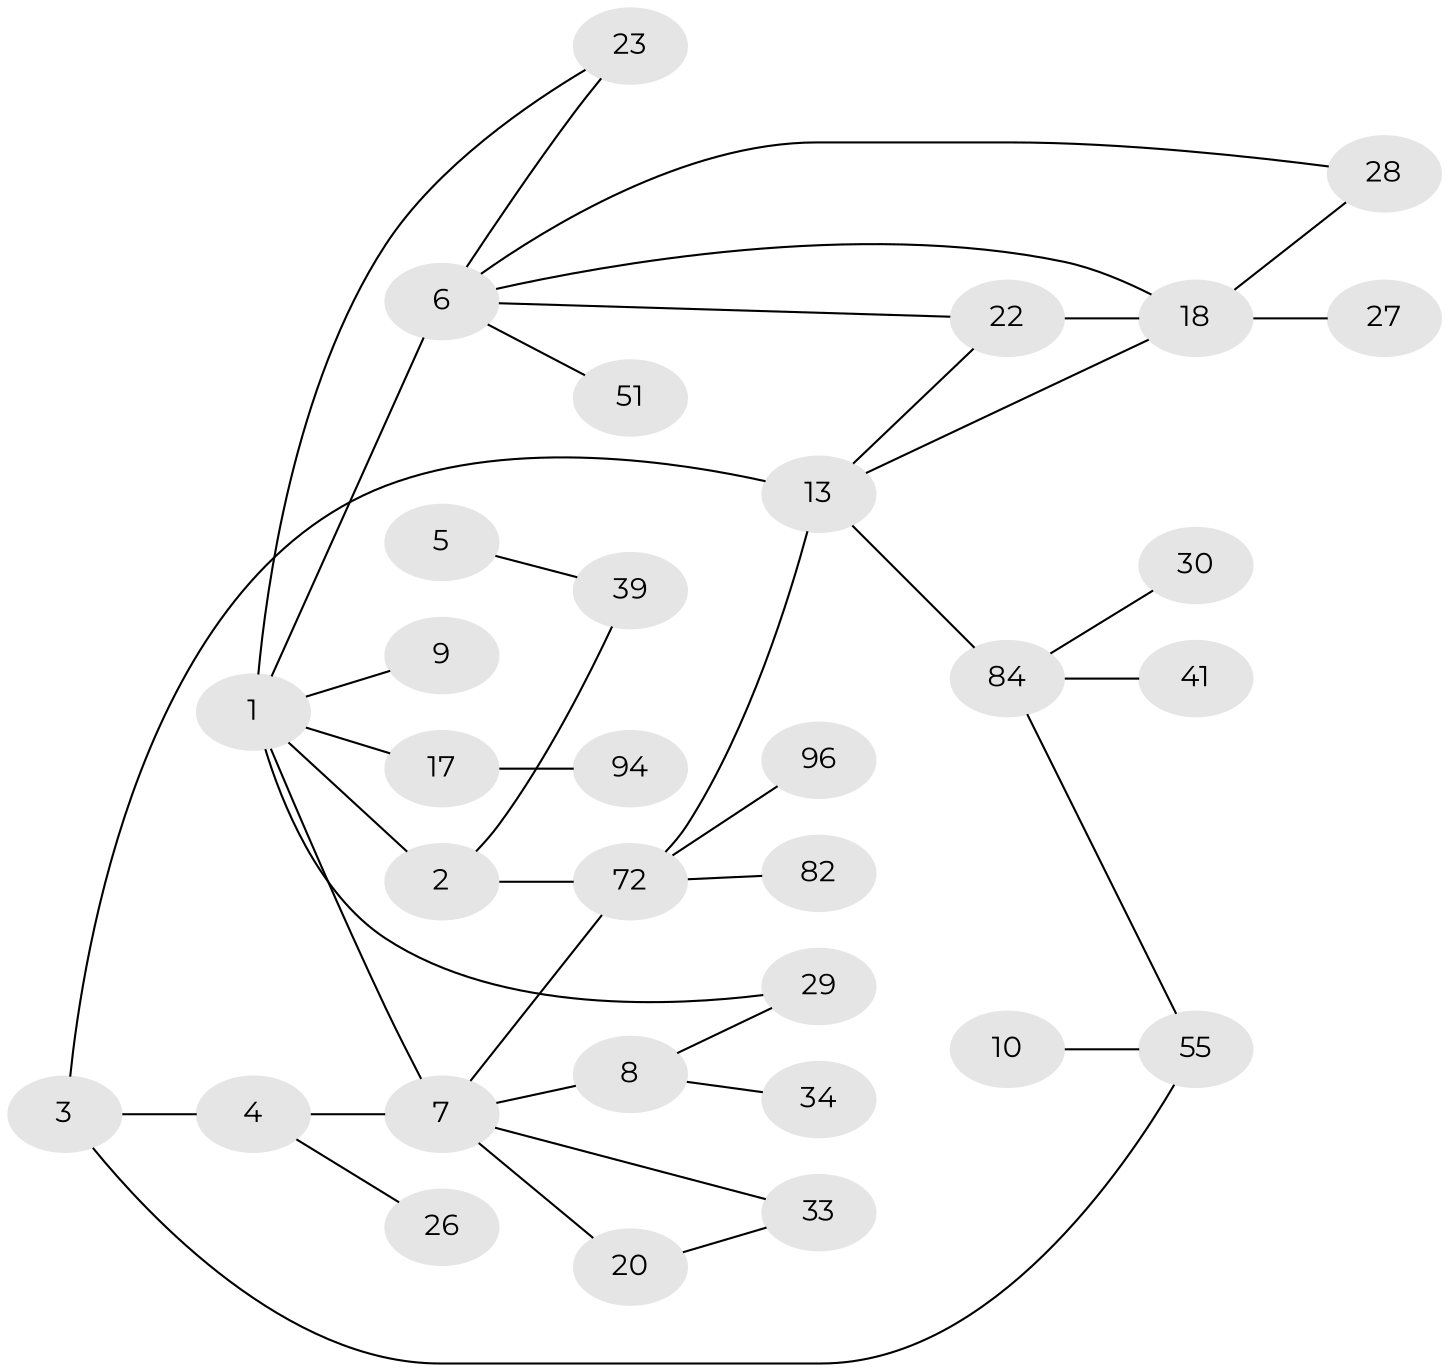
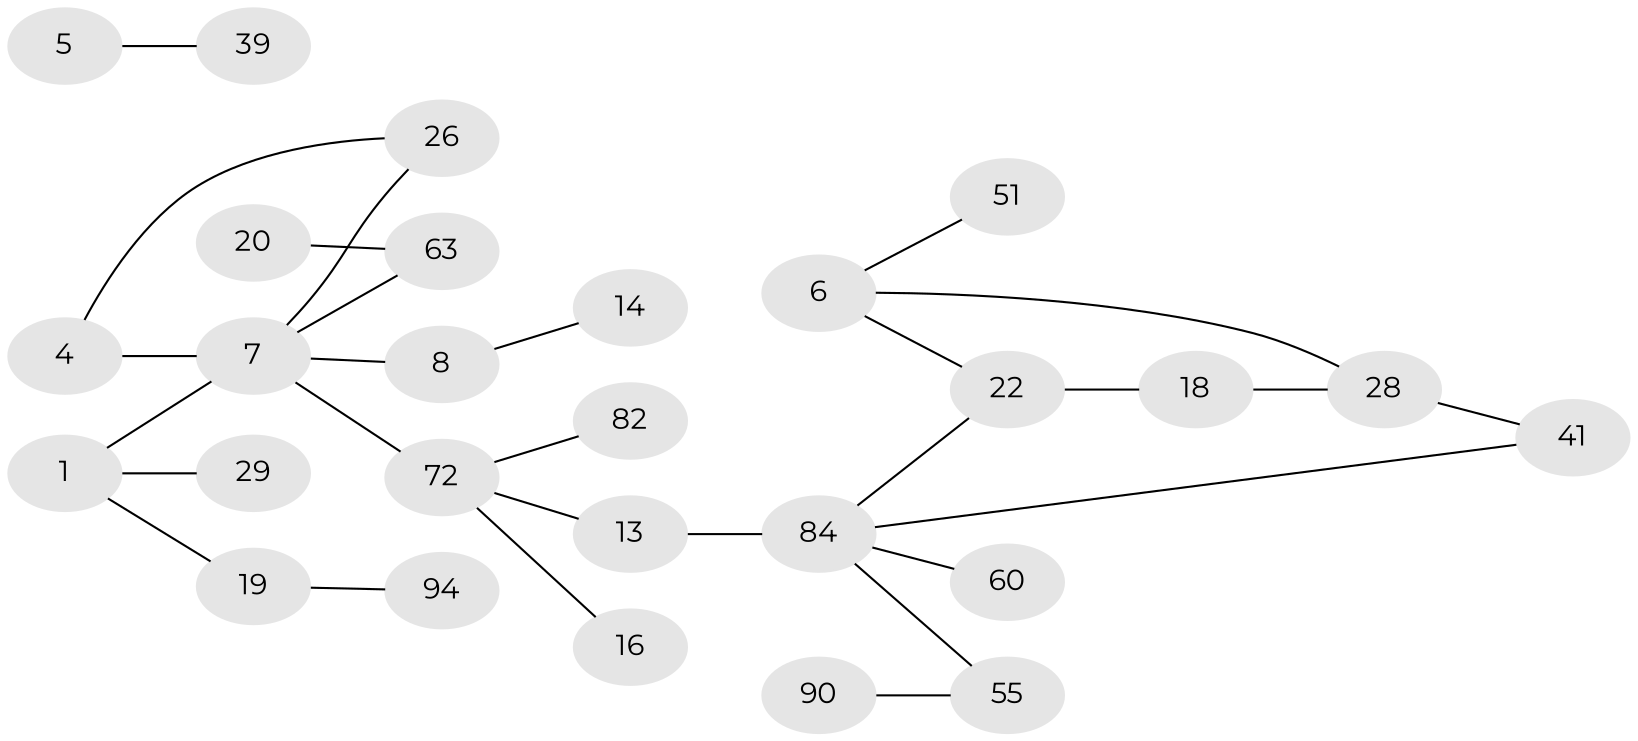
node "23": removed
edge "6" -- "18": removed
node "27": removed
edge "22" -- "13": now "22" -- "84"
edge "18" -- "13": removed
edge "28" -- "41": added
edge "6" -- "1": removed
node "30": label "30" -> "60"
node "9": removed
node "96": label "96" -> "16"
node "17": label "17" -> "19"
node "2": removed
edge "29" -- "8": removed
node "10": label "10" -> "90"
node "34": label "34" -> "14"
node "3": removed
edge "7" -- "20": now "7" -- "26"
node "33": label "33" -> "63"
